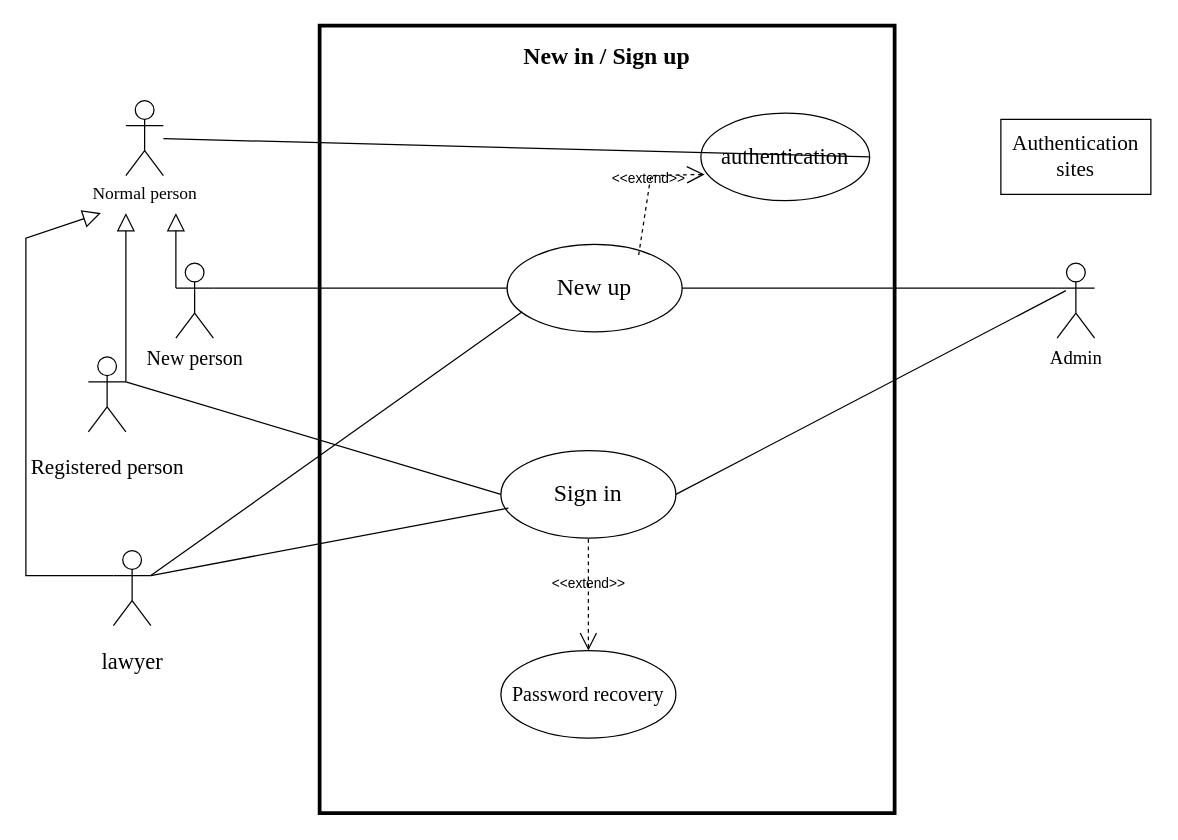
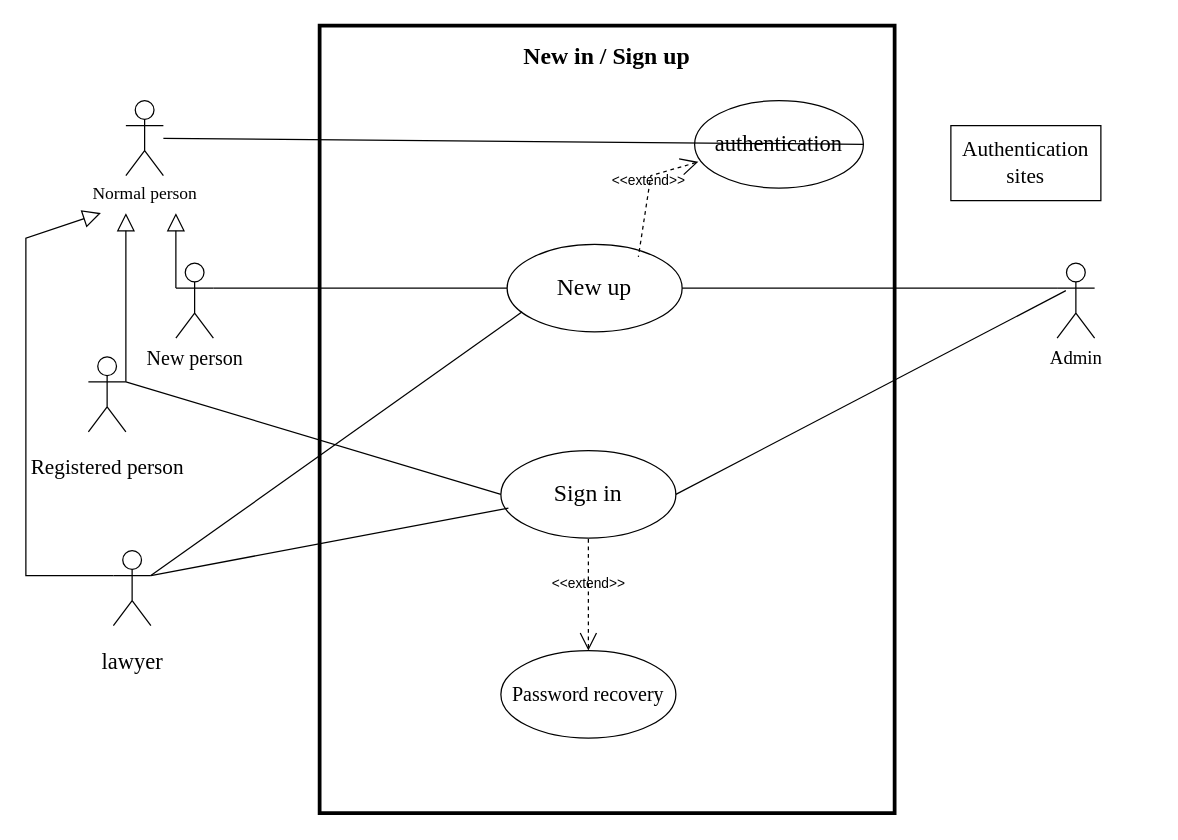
node "authentication": moved (785, 157) -> (779, 144)
node "Authentication sites": moved (1076, 157) -> (1026, 163)
